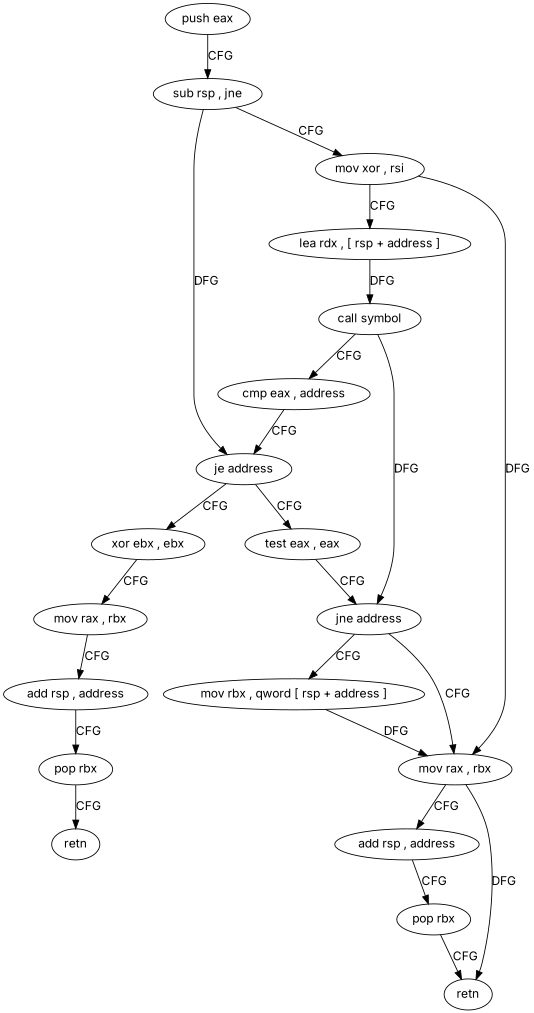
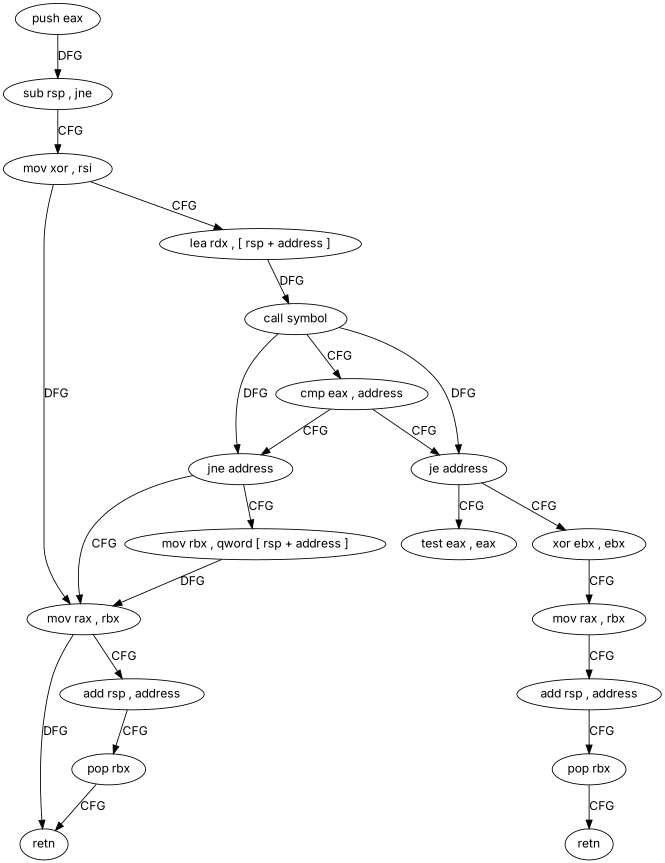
edge "push eax" -> "sub rsp , jne": label "CFG" -> "DFG"
edge "sub rsp , jne" -> "je address": now "call symbol" -> "je address"
edge "test eax , eax" -> "jne address": now "cmp eax , address" -> "jne address"
